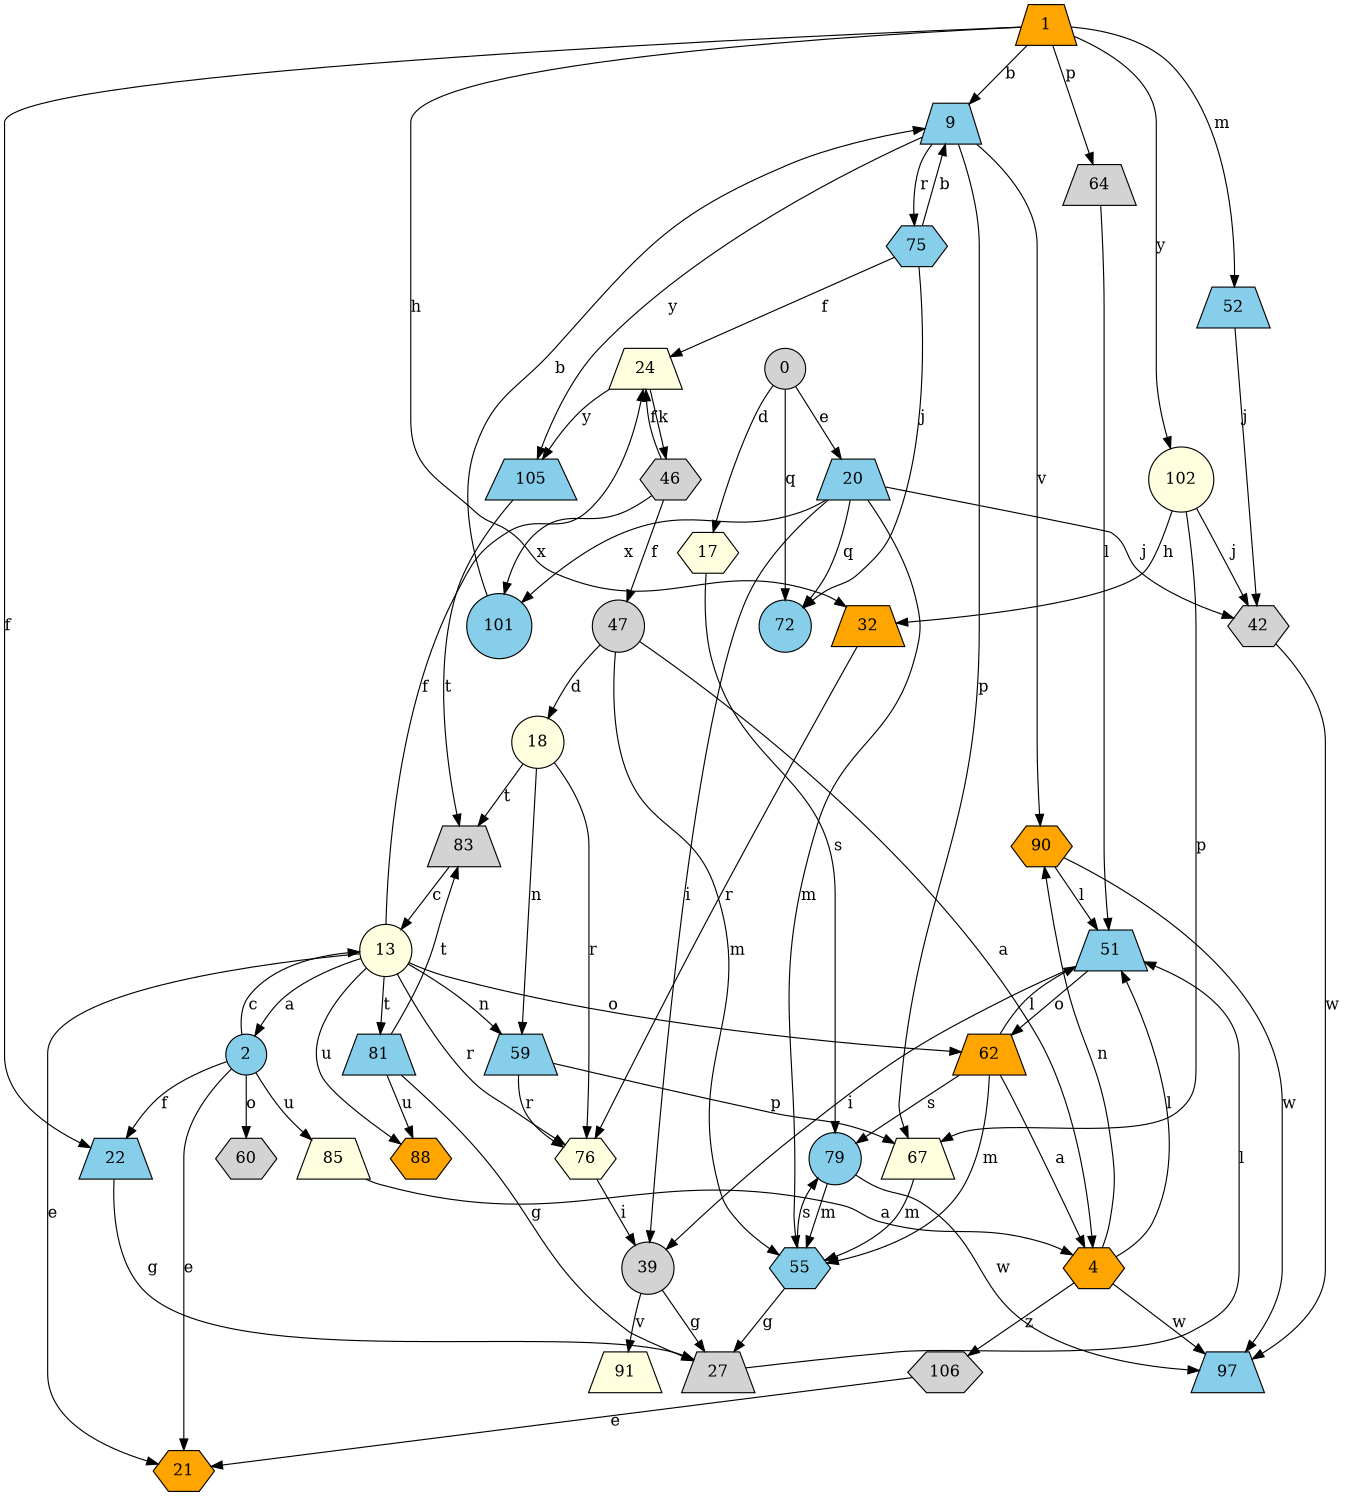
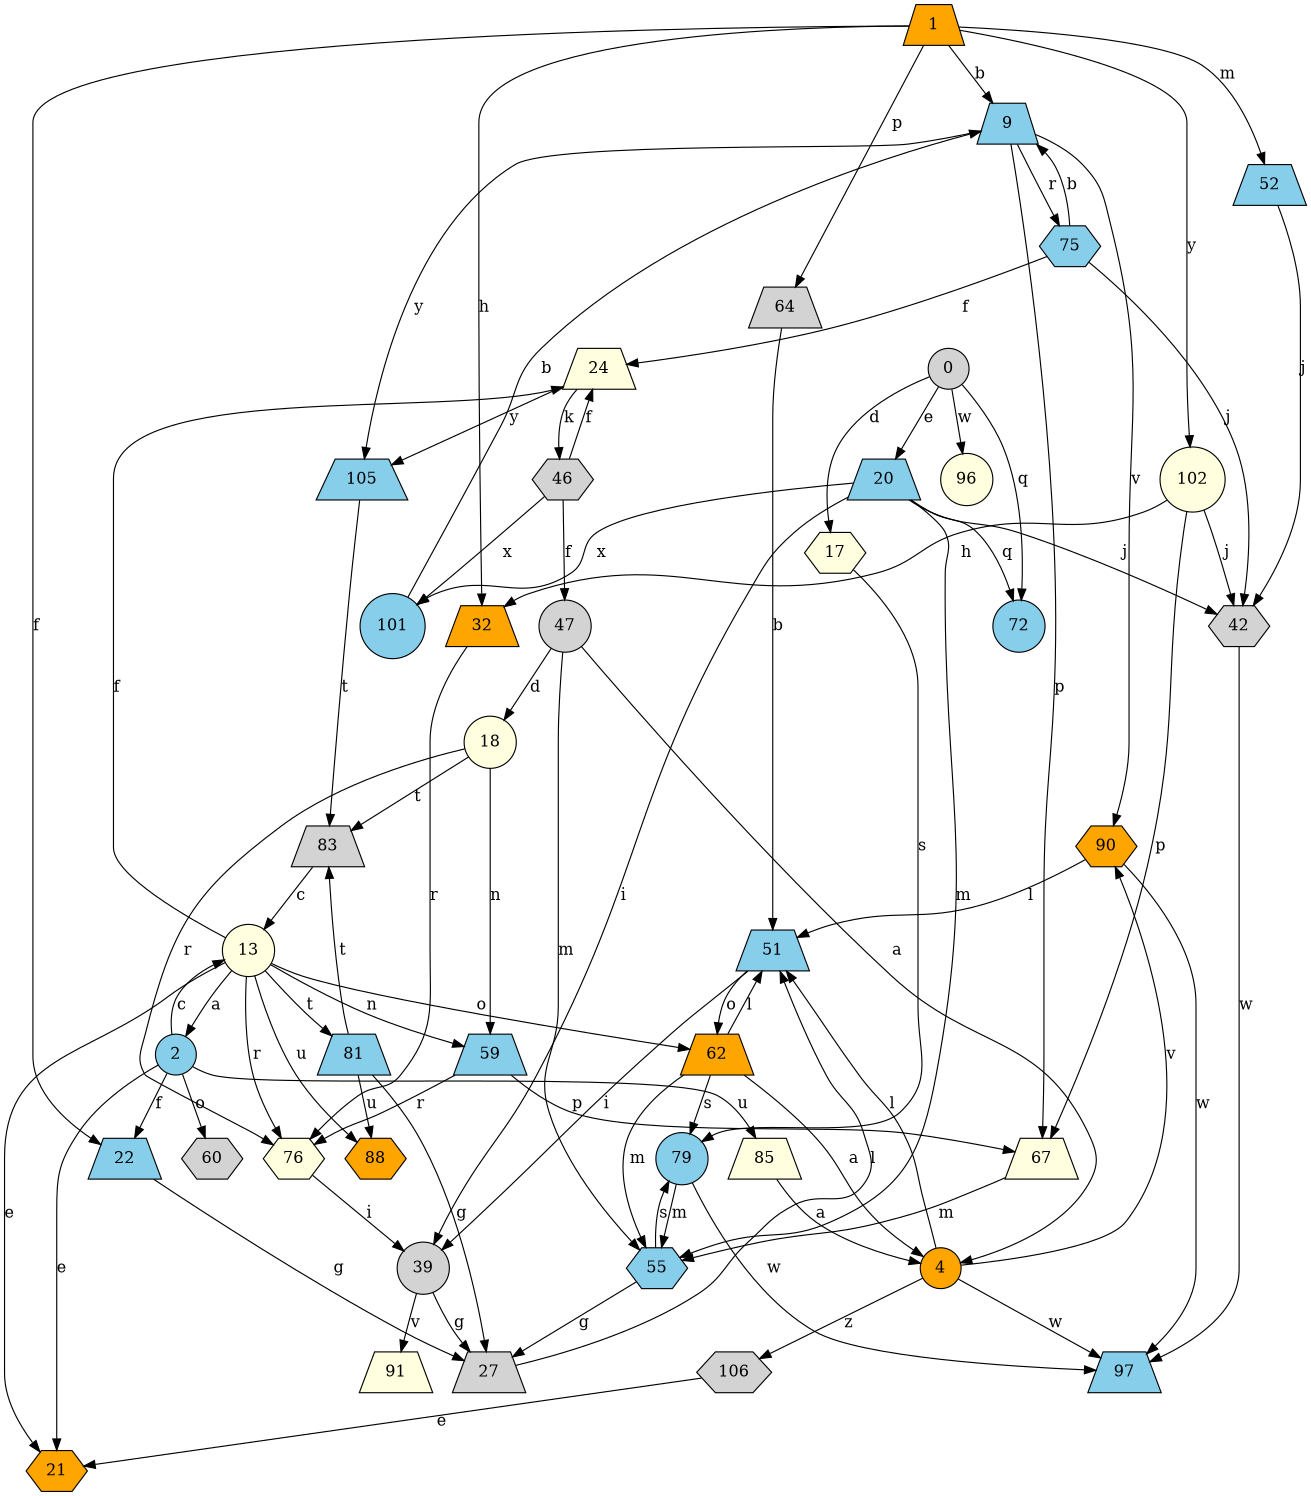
edge "75" -> "72": now "75" -> "42"
node "96": added
edge "64" -> "51": label "l" -> "b"
edge "4" -> "90": label "n" -> "v"
node "4": shape hexagon -> circle
